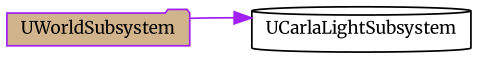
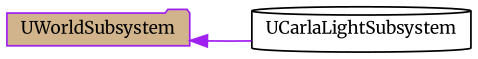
edge "UWorldSubsystem" -> "UCarlaLightSubsystem": reversed
